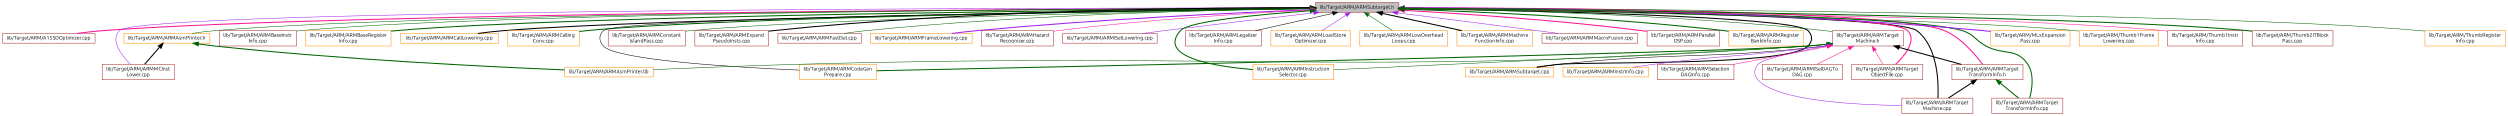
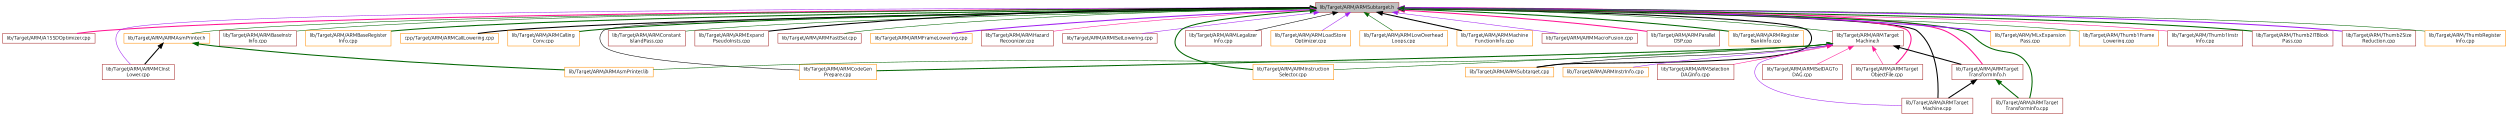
node "lib/Target/ARM/ARMCallLowering.cpp": label "lib/Target/ARM/ARMCallLowering.cpp" -> "cpp/Target/ARM/ARMCallLowering.cpp"
node "lib/Target/ARM/Thumb2Size Reduction.cpp": added
